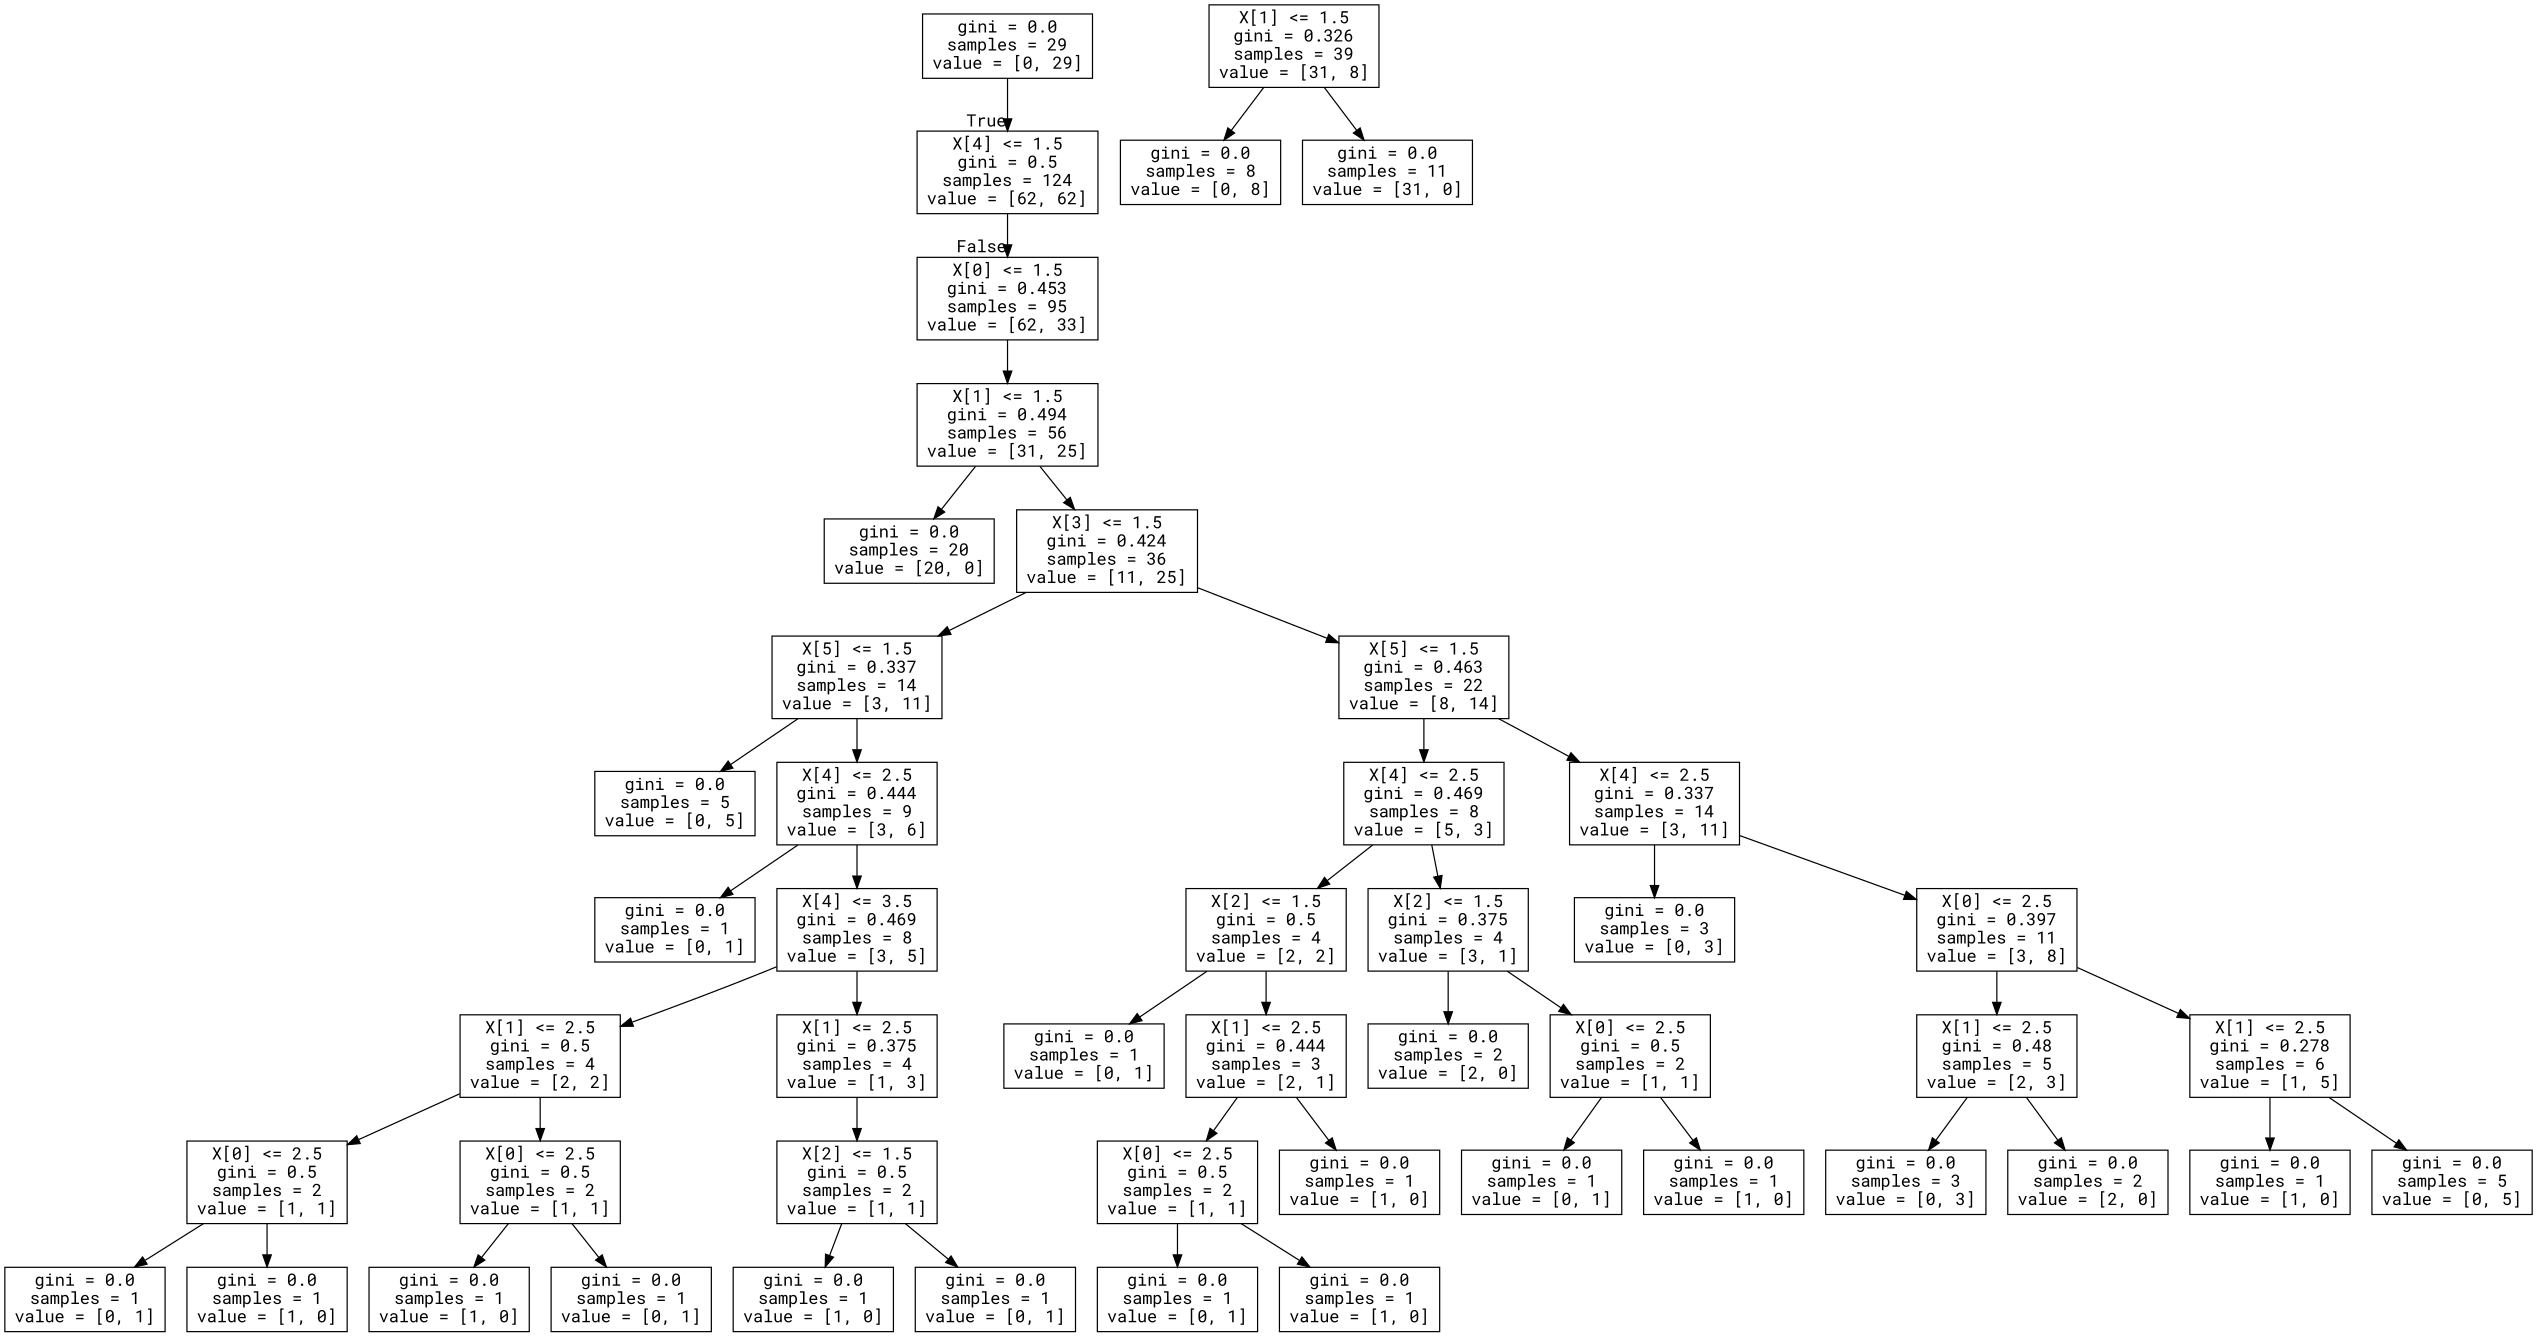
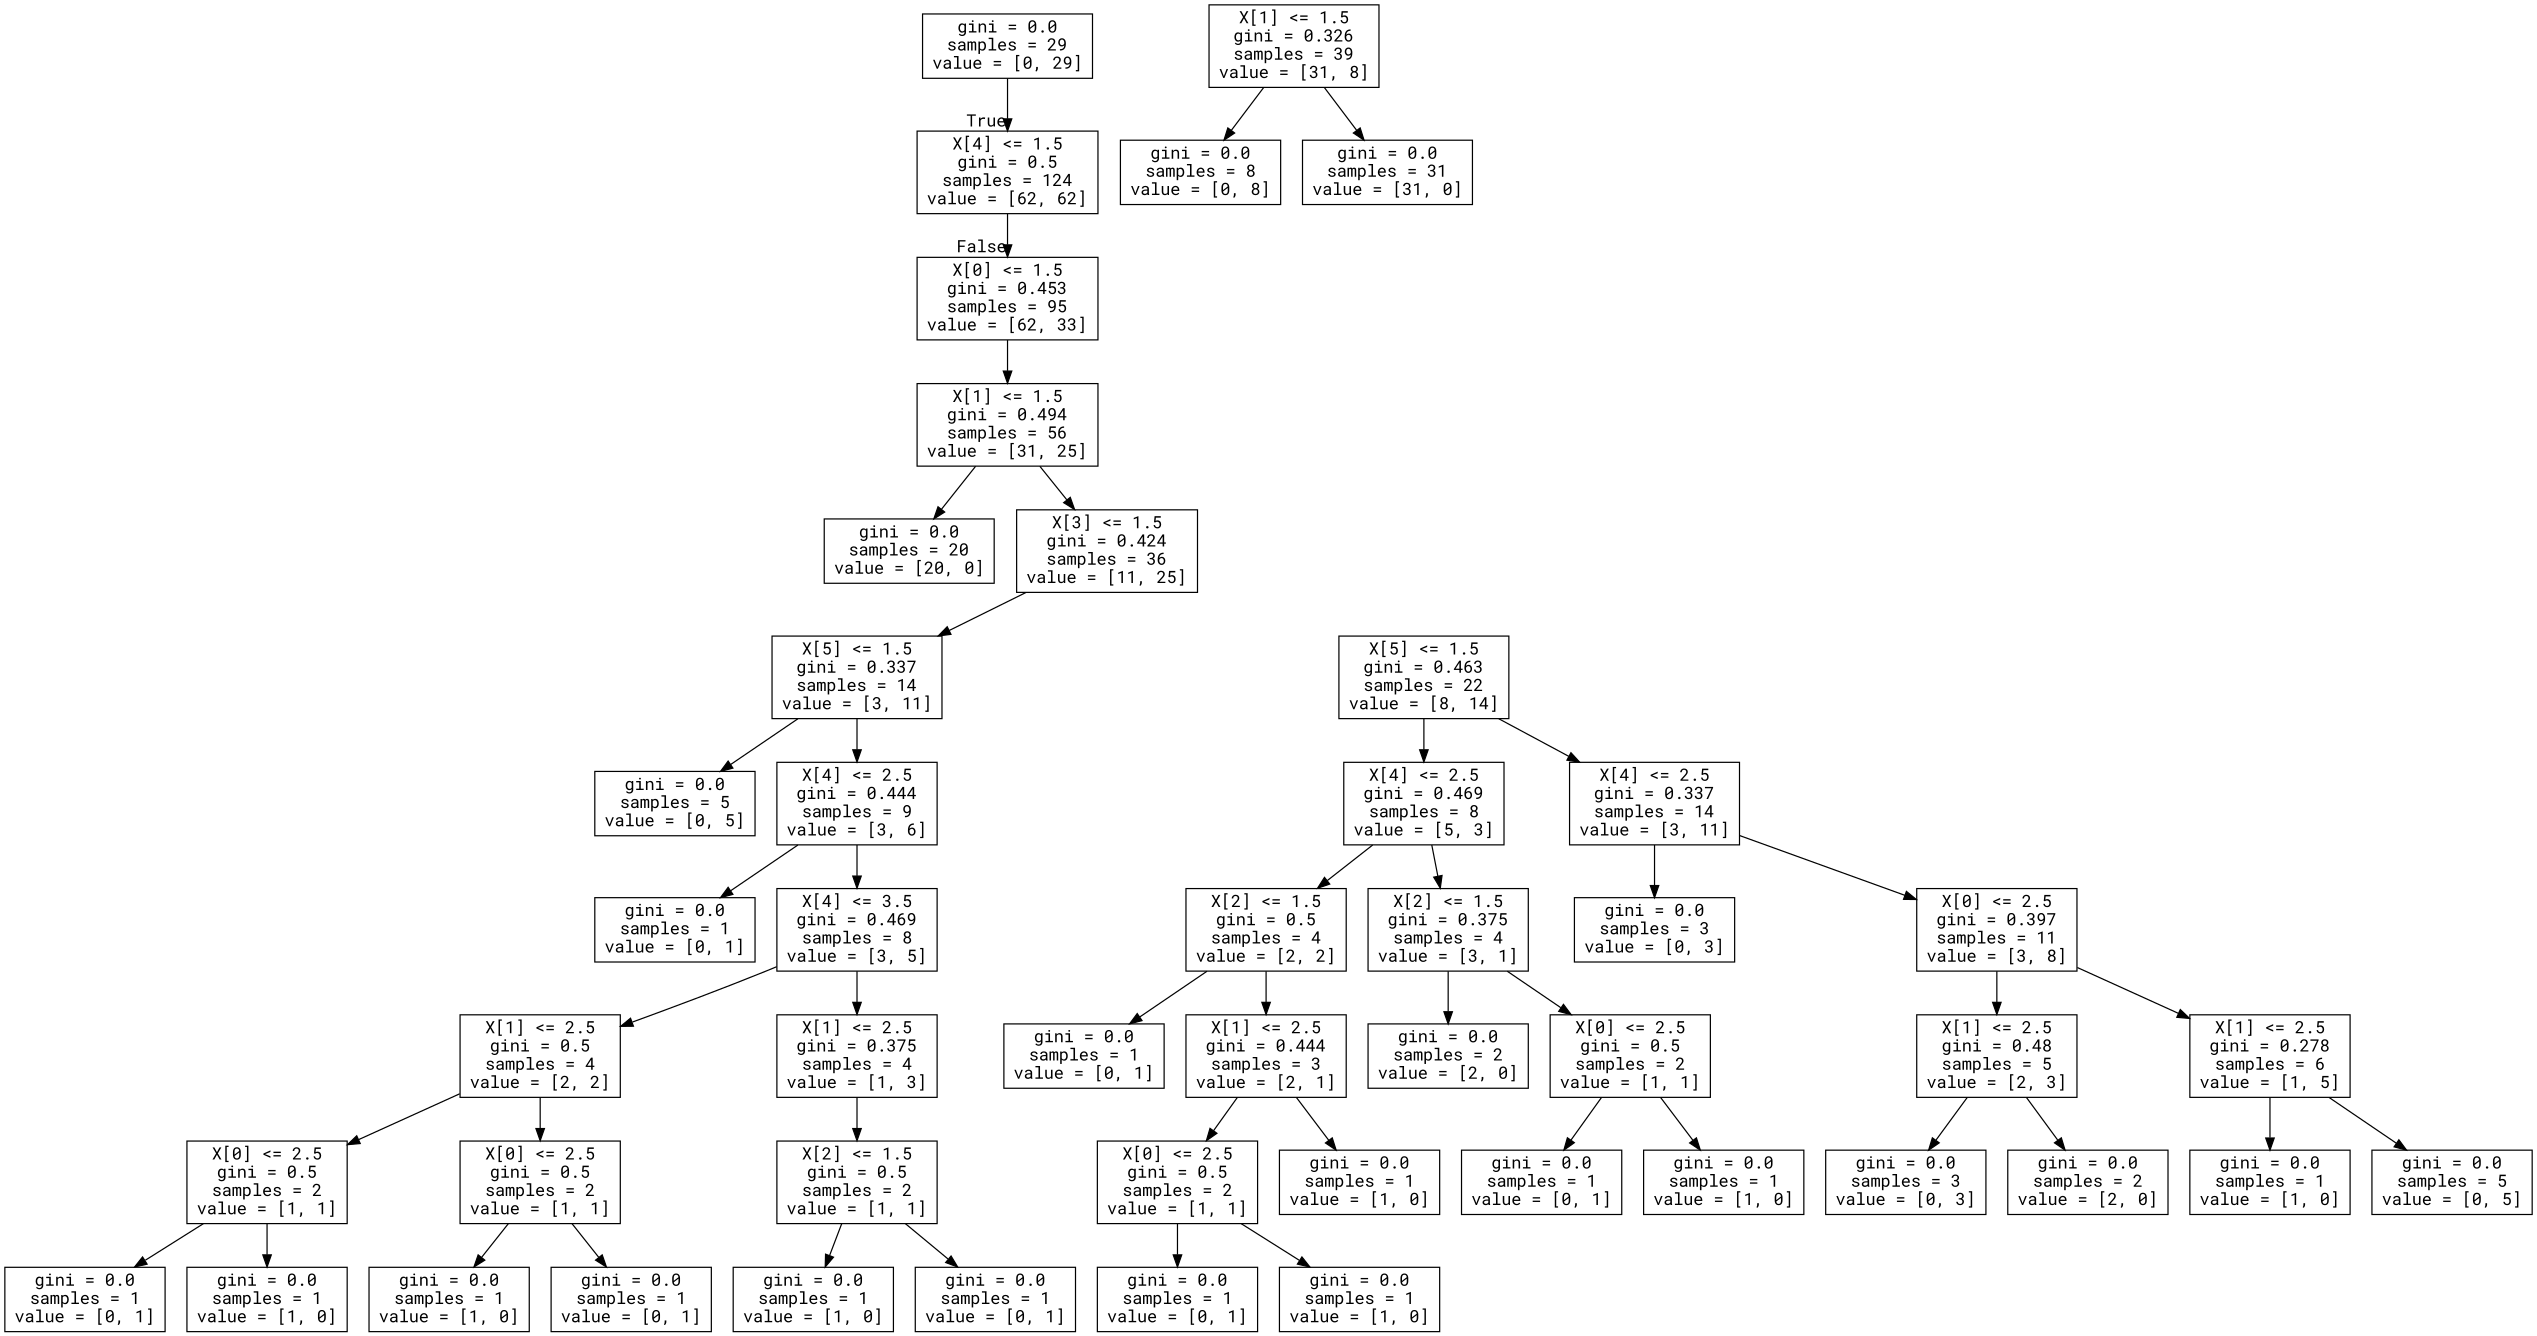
node "gini = 0.0 samples = 11 value = [31, 0]": label "gini = 0.0 samples = 11 value = [31, 0]" -> "gini = 0.0 samples = 31 value = [31, 0]"
edge "X[3] <= 1.5 gini = 0.424 samples = 36 value = [11, 25]" -> "X[5] <= 1.5 gini = 0.463 samples = 22 value = [8, 14]": removed
